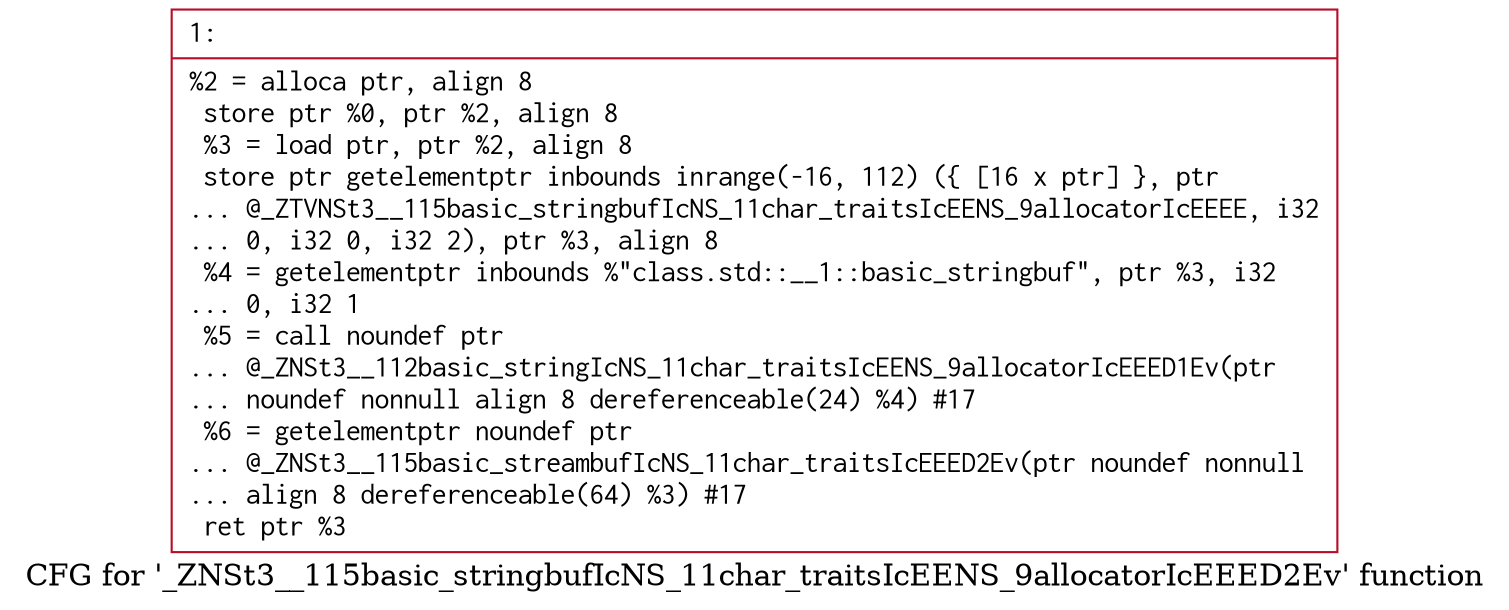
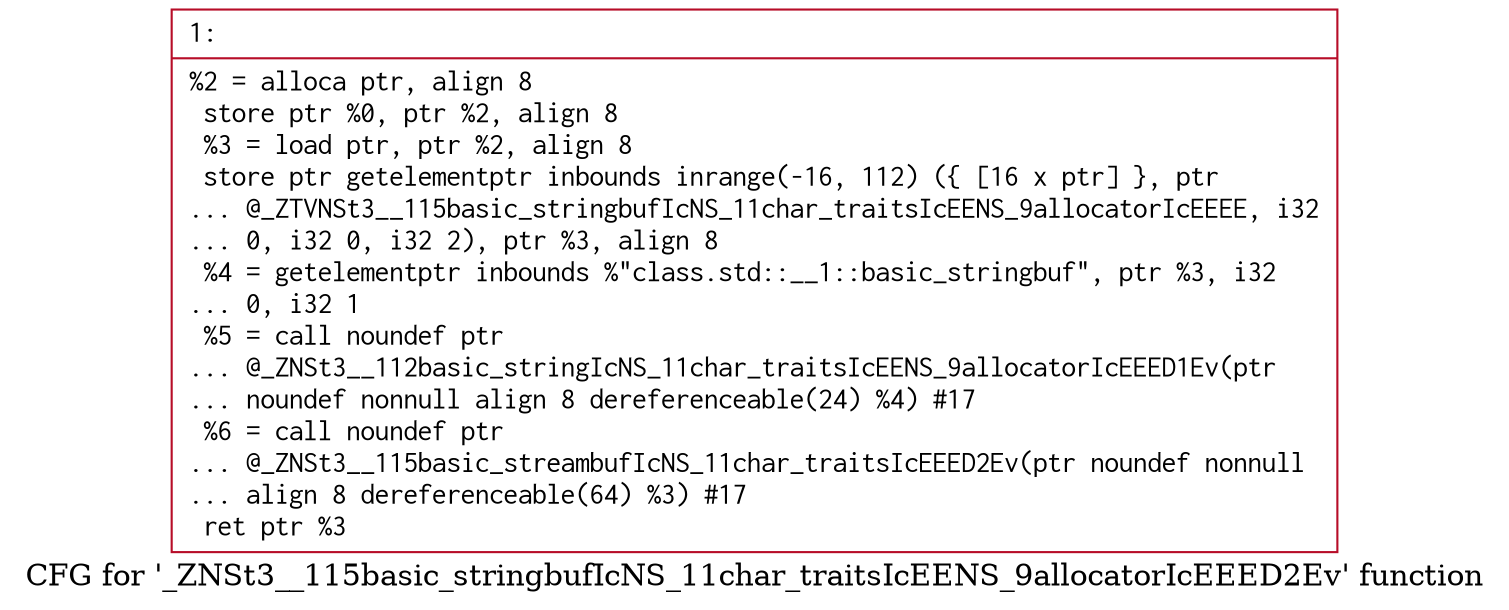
node "1:": text "%6 = getelementptr noundef ptr" -> "%6 = call noundef ptr"
